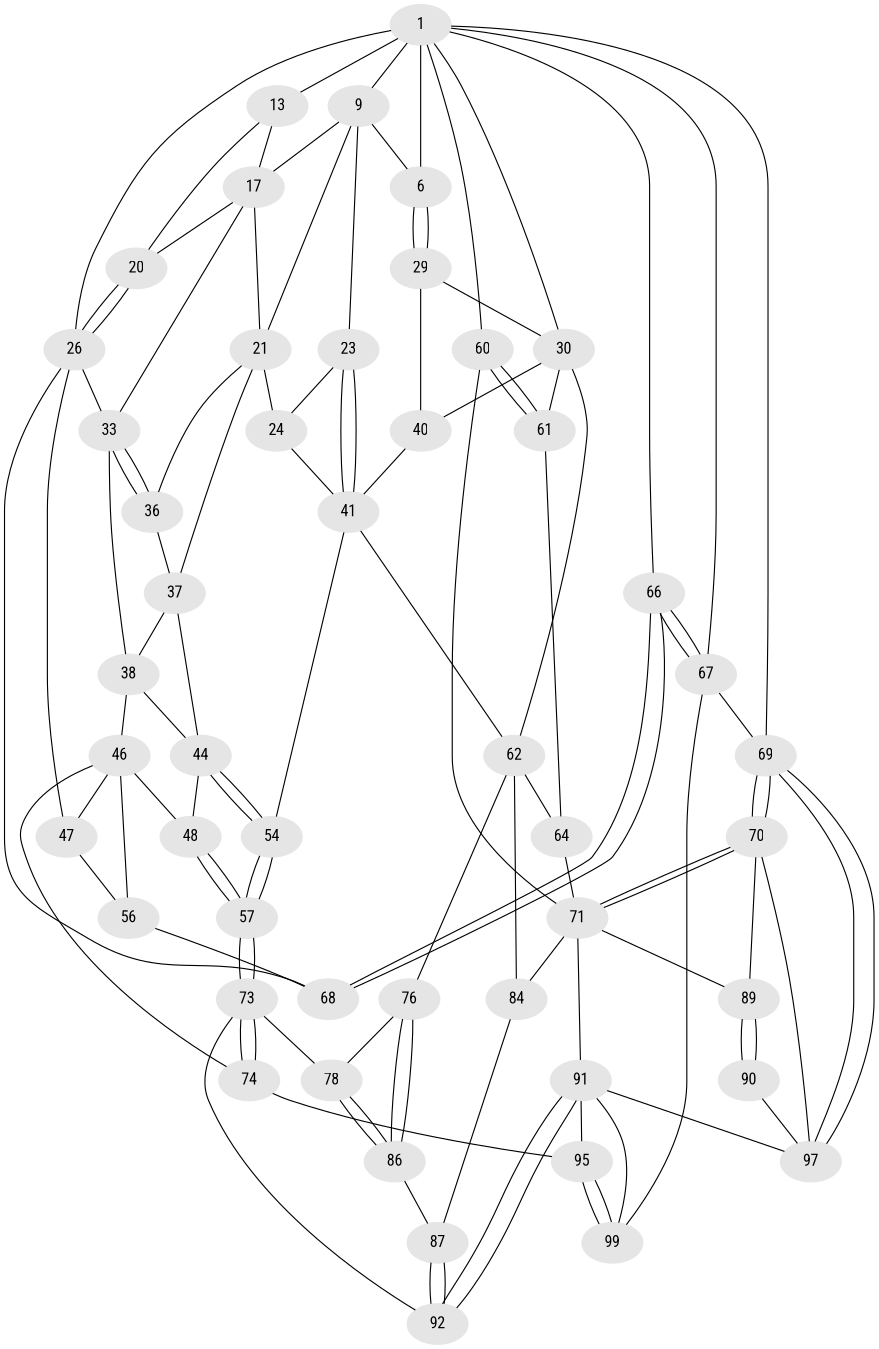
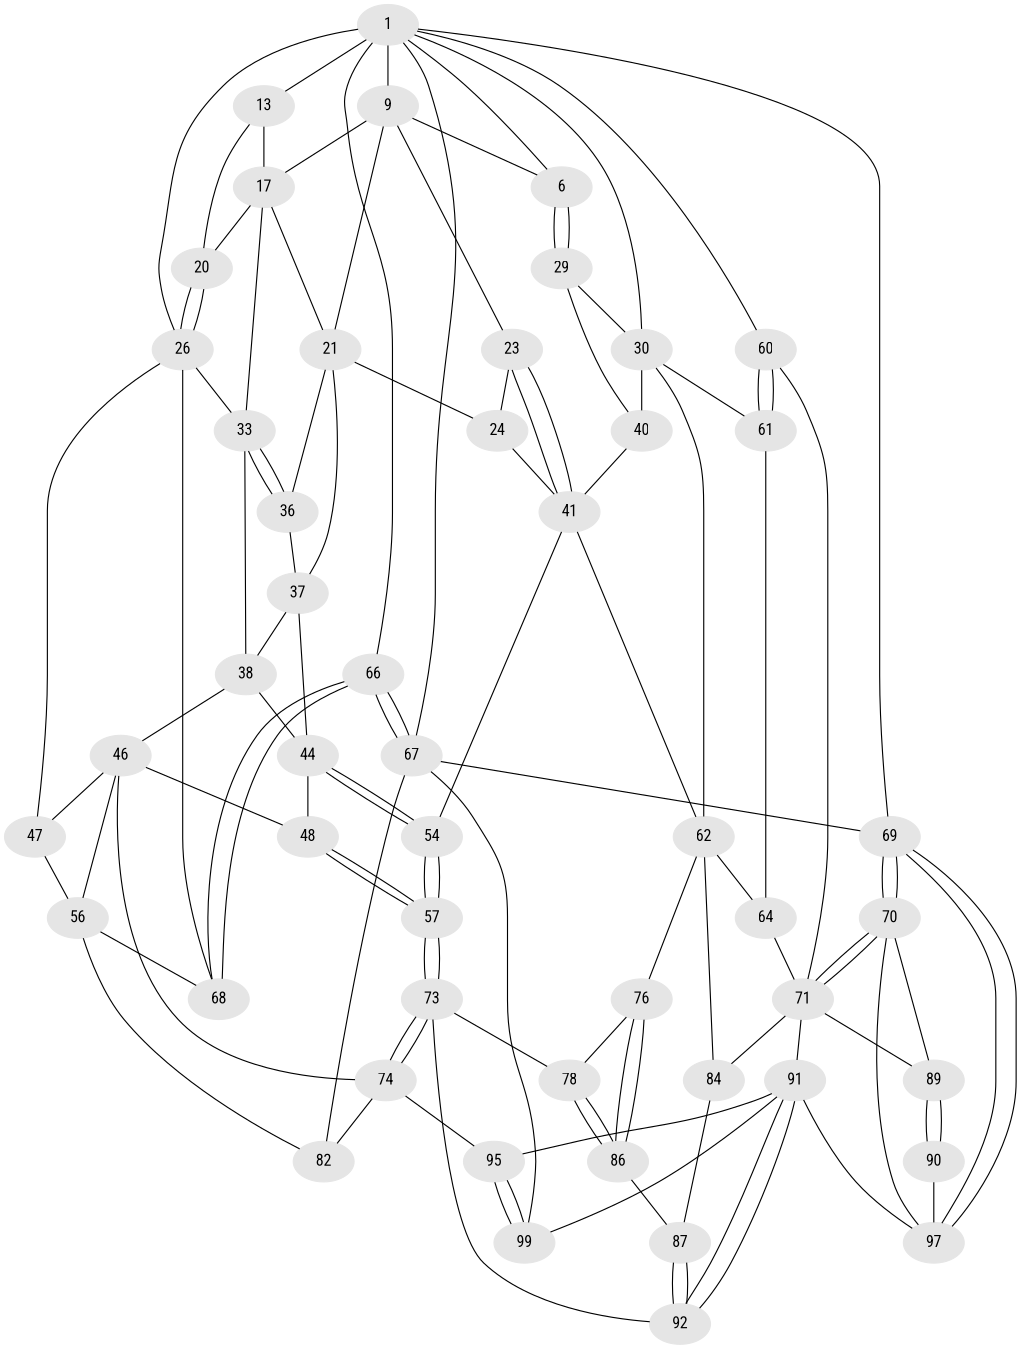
node "82": added
